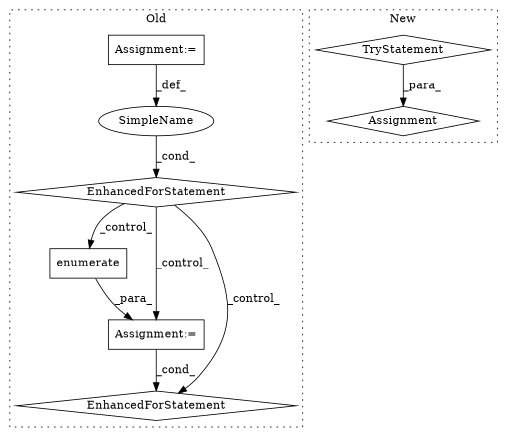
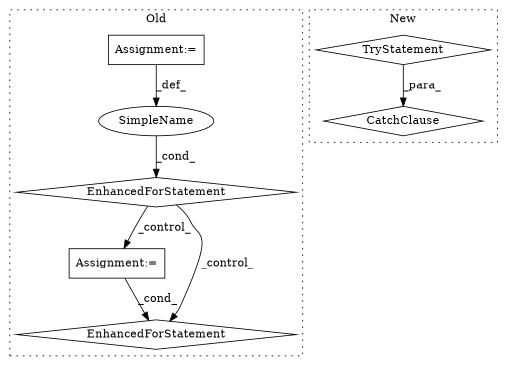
node "Assignment": label "Assignment" -> "CatchClause"
node "enumerate": removed
